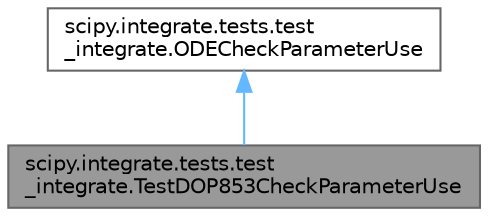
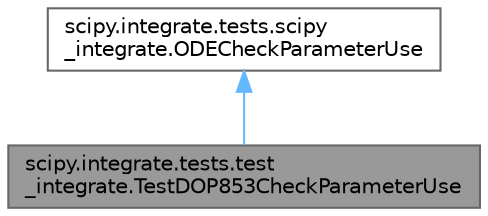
node "scipy.integrate.tests.test _integrate.ODECheckParameterUse": label "scipy.integrate.tests.test _integrate.ODECheckParameterUse" -> "scipy.integrate.tests.scipy _integrate.ODECheckParameterUse"
